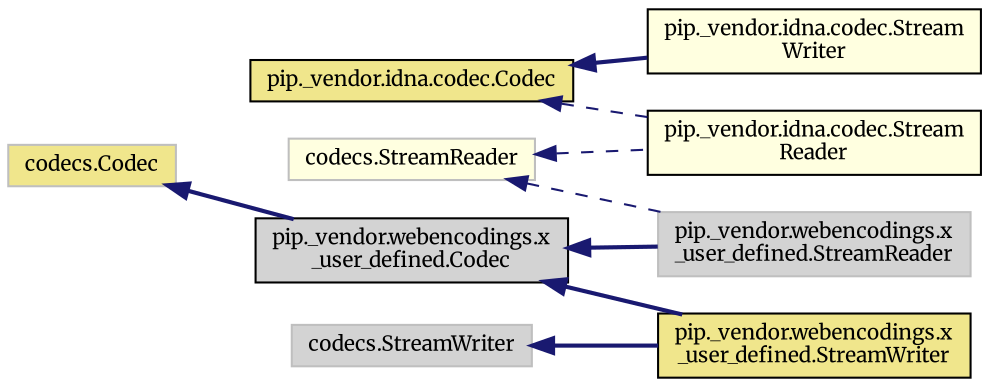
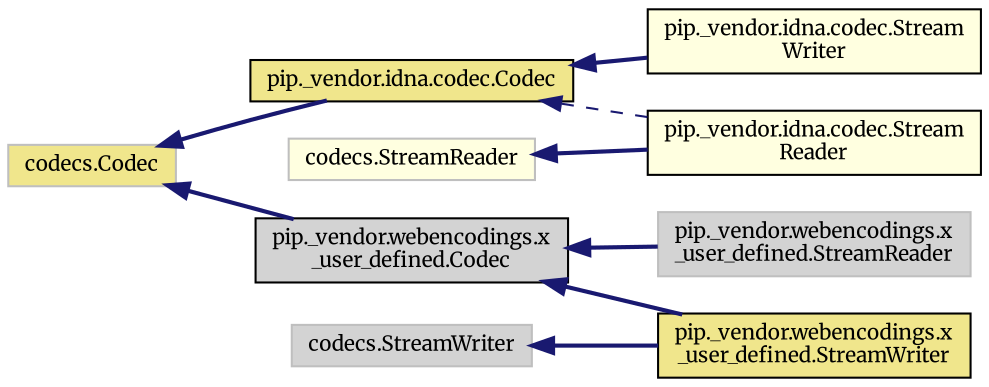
edge "pip._vendor.idna.codec.Codec" -> "codecs.Codec": added
edge "pip._vendor.idna.codec.Stream Reader" -> "codecs.StreamReader": style dashed -> bold
edge "pip._vendor.webencodings.x _user_defined.StreamReader" -> "codecs.StreamReader": removed
